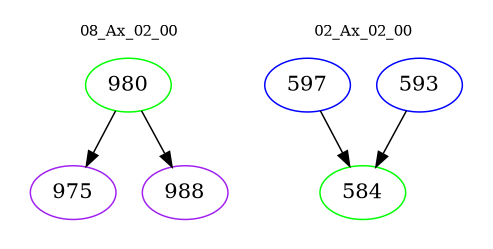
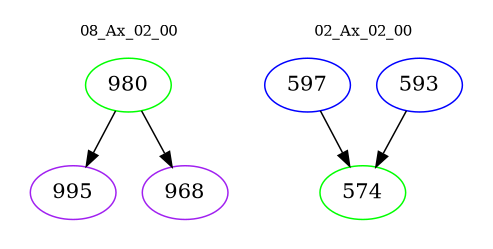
node "975": label "975" -> "995"
node "988": label "988" -> "968"
node "584": label "584" -> "574"
